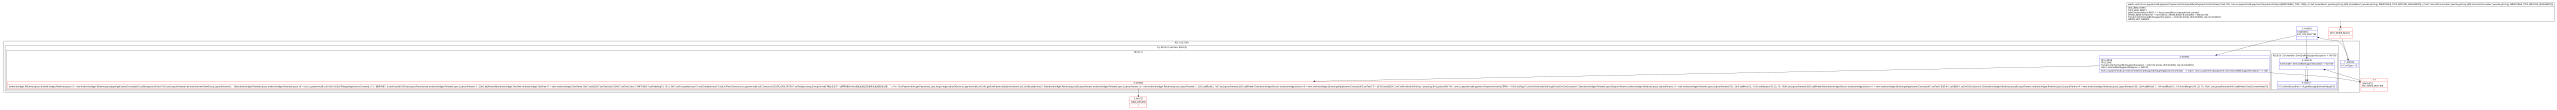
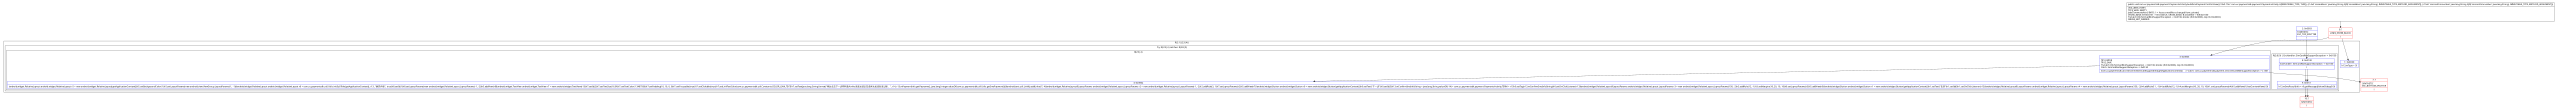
node "0: ?": text "MTH_ENTER_BLOCK" -> "LINES_ENTER_BLOCK"
edge "1: 0x0000" -> "2: 0x0003": removed
edge "2: 0x0003" -> "3: 0x0003": now "0: ?" -> "3: 0x0003"
edge "7: ?" -> "8: 0x0130": removed
node "4: 0x000a": color red -> blue
node "7: ?": text "EXC_HINTS_SPLITTER" -> "EXC_BOTTOM_SPLITTER"
node "5: 0x012f": removed
node "10: ?": added
